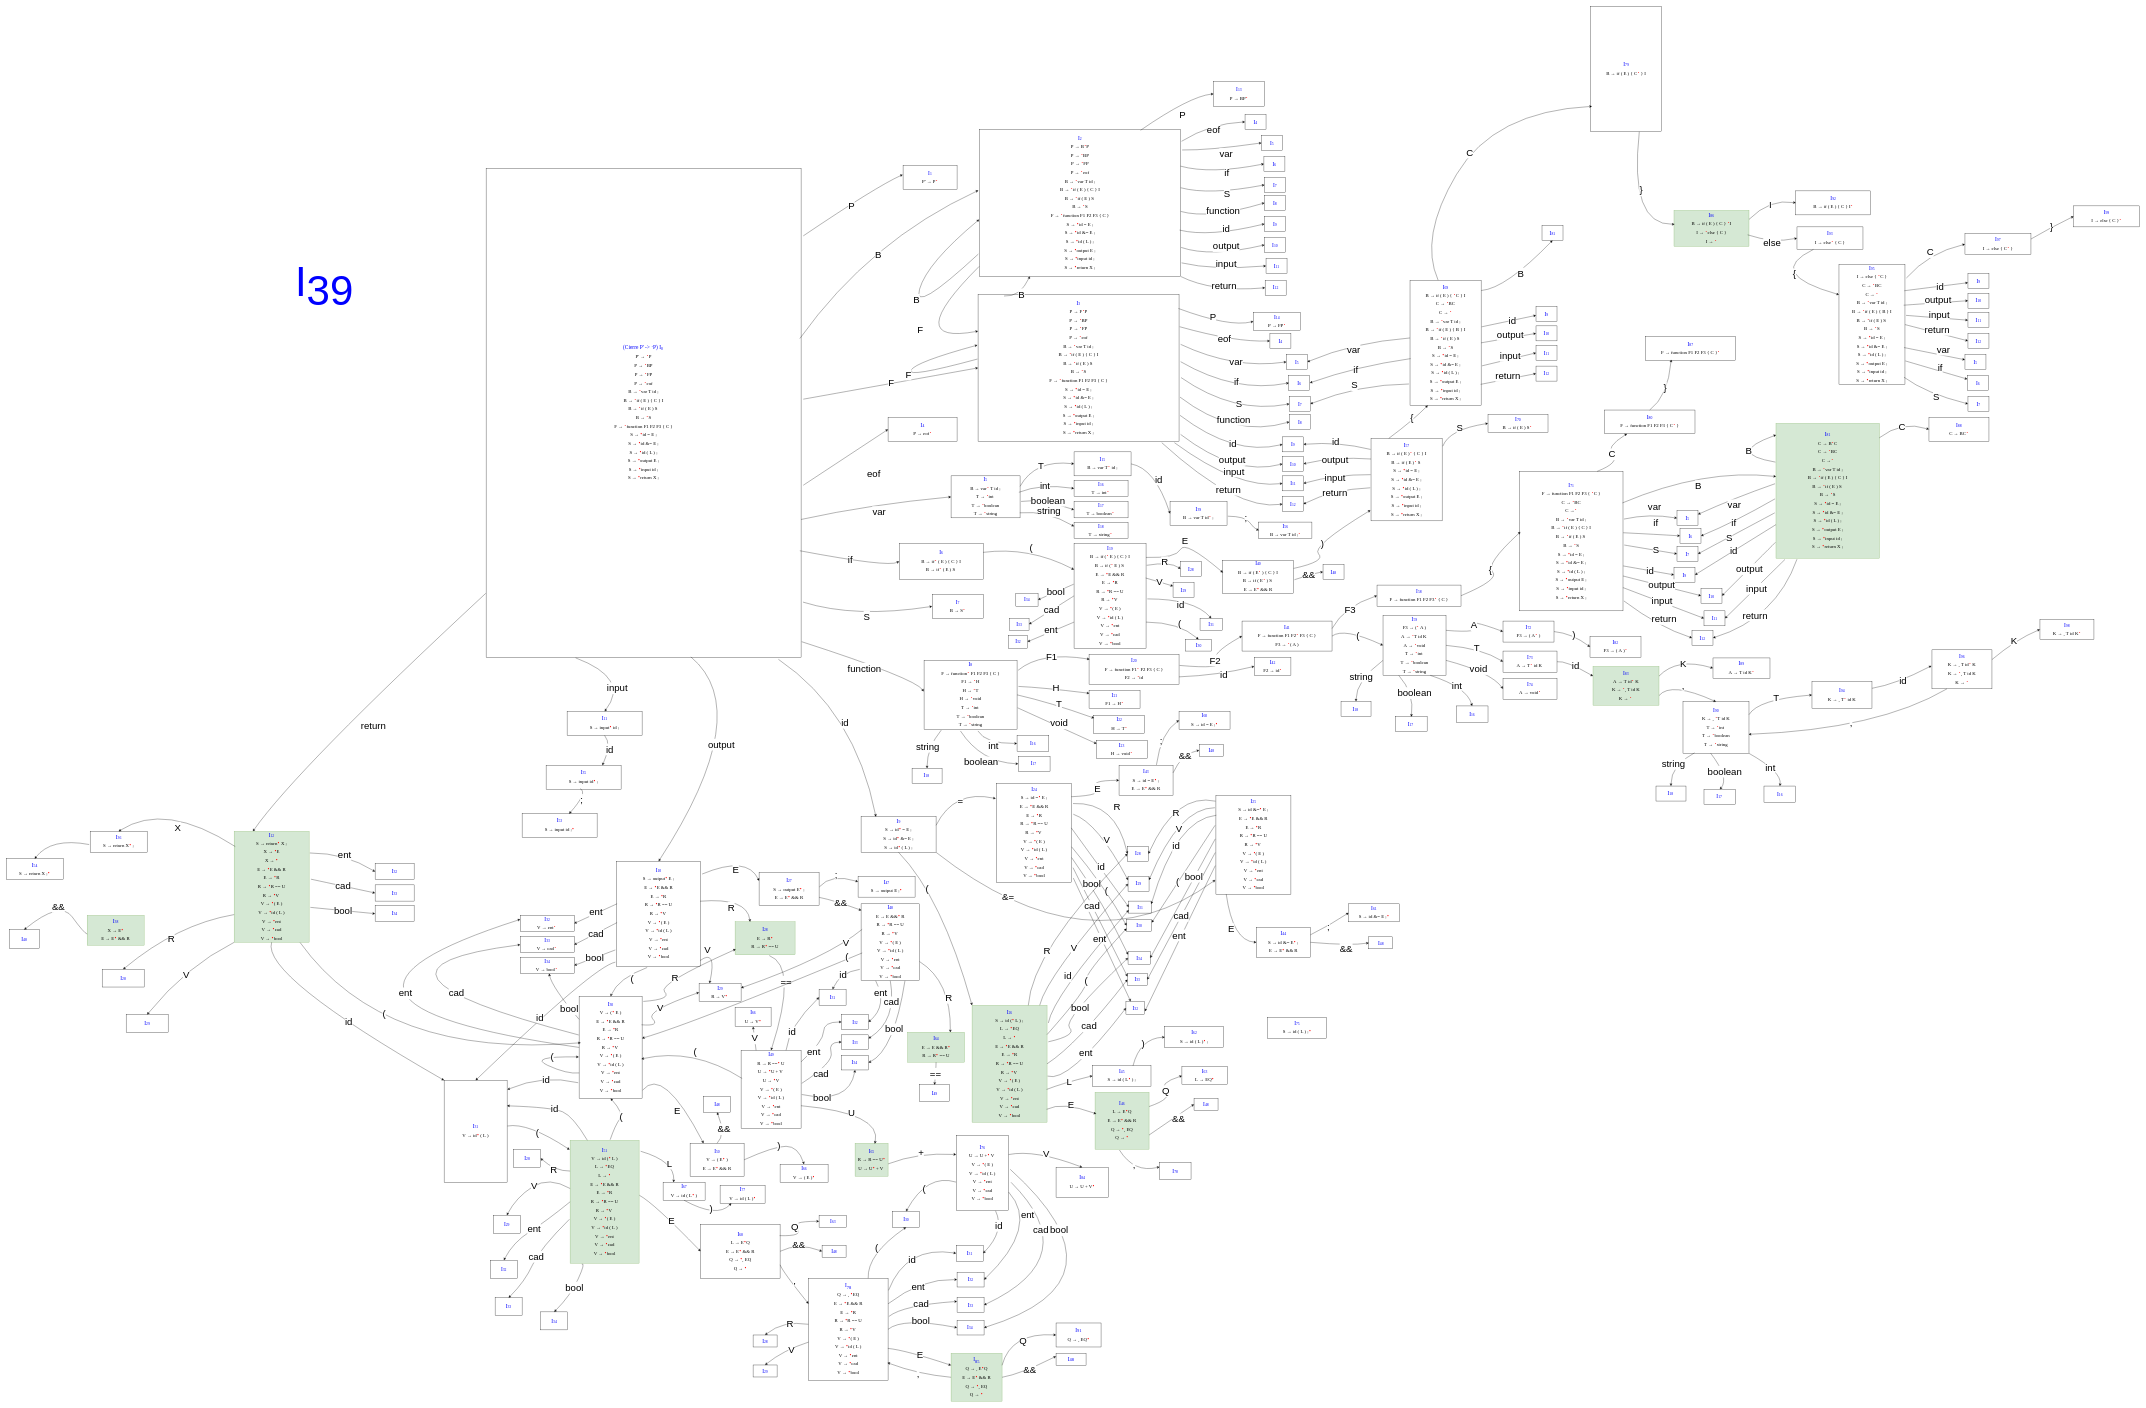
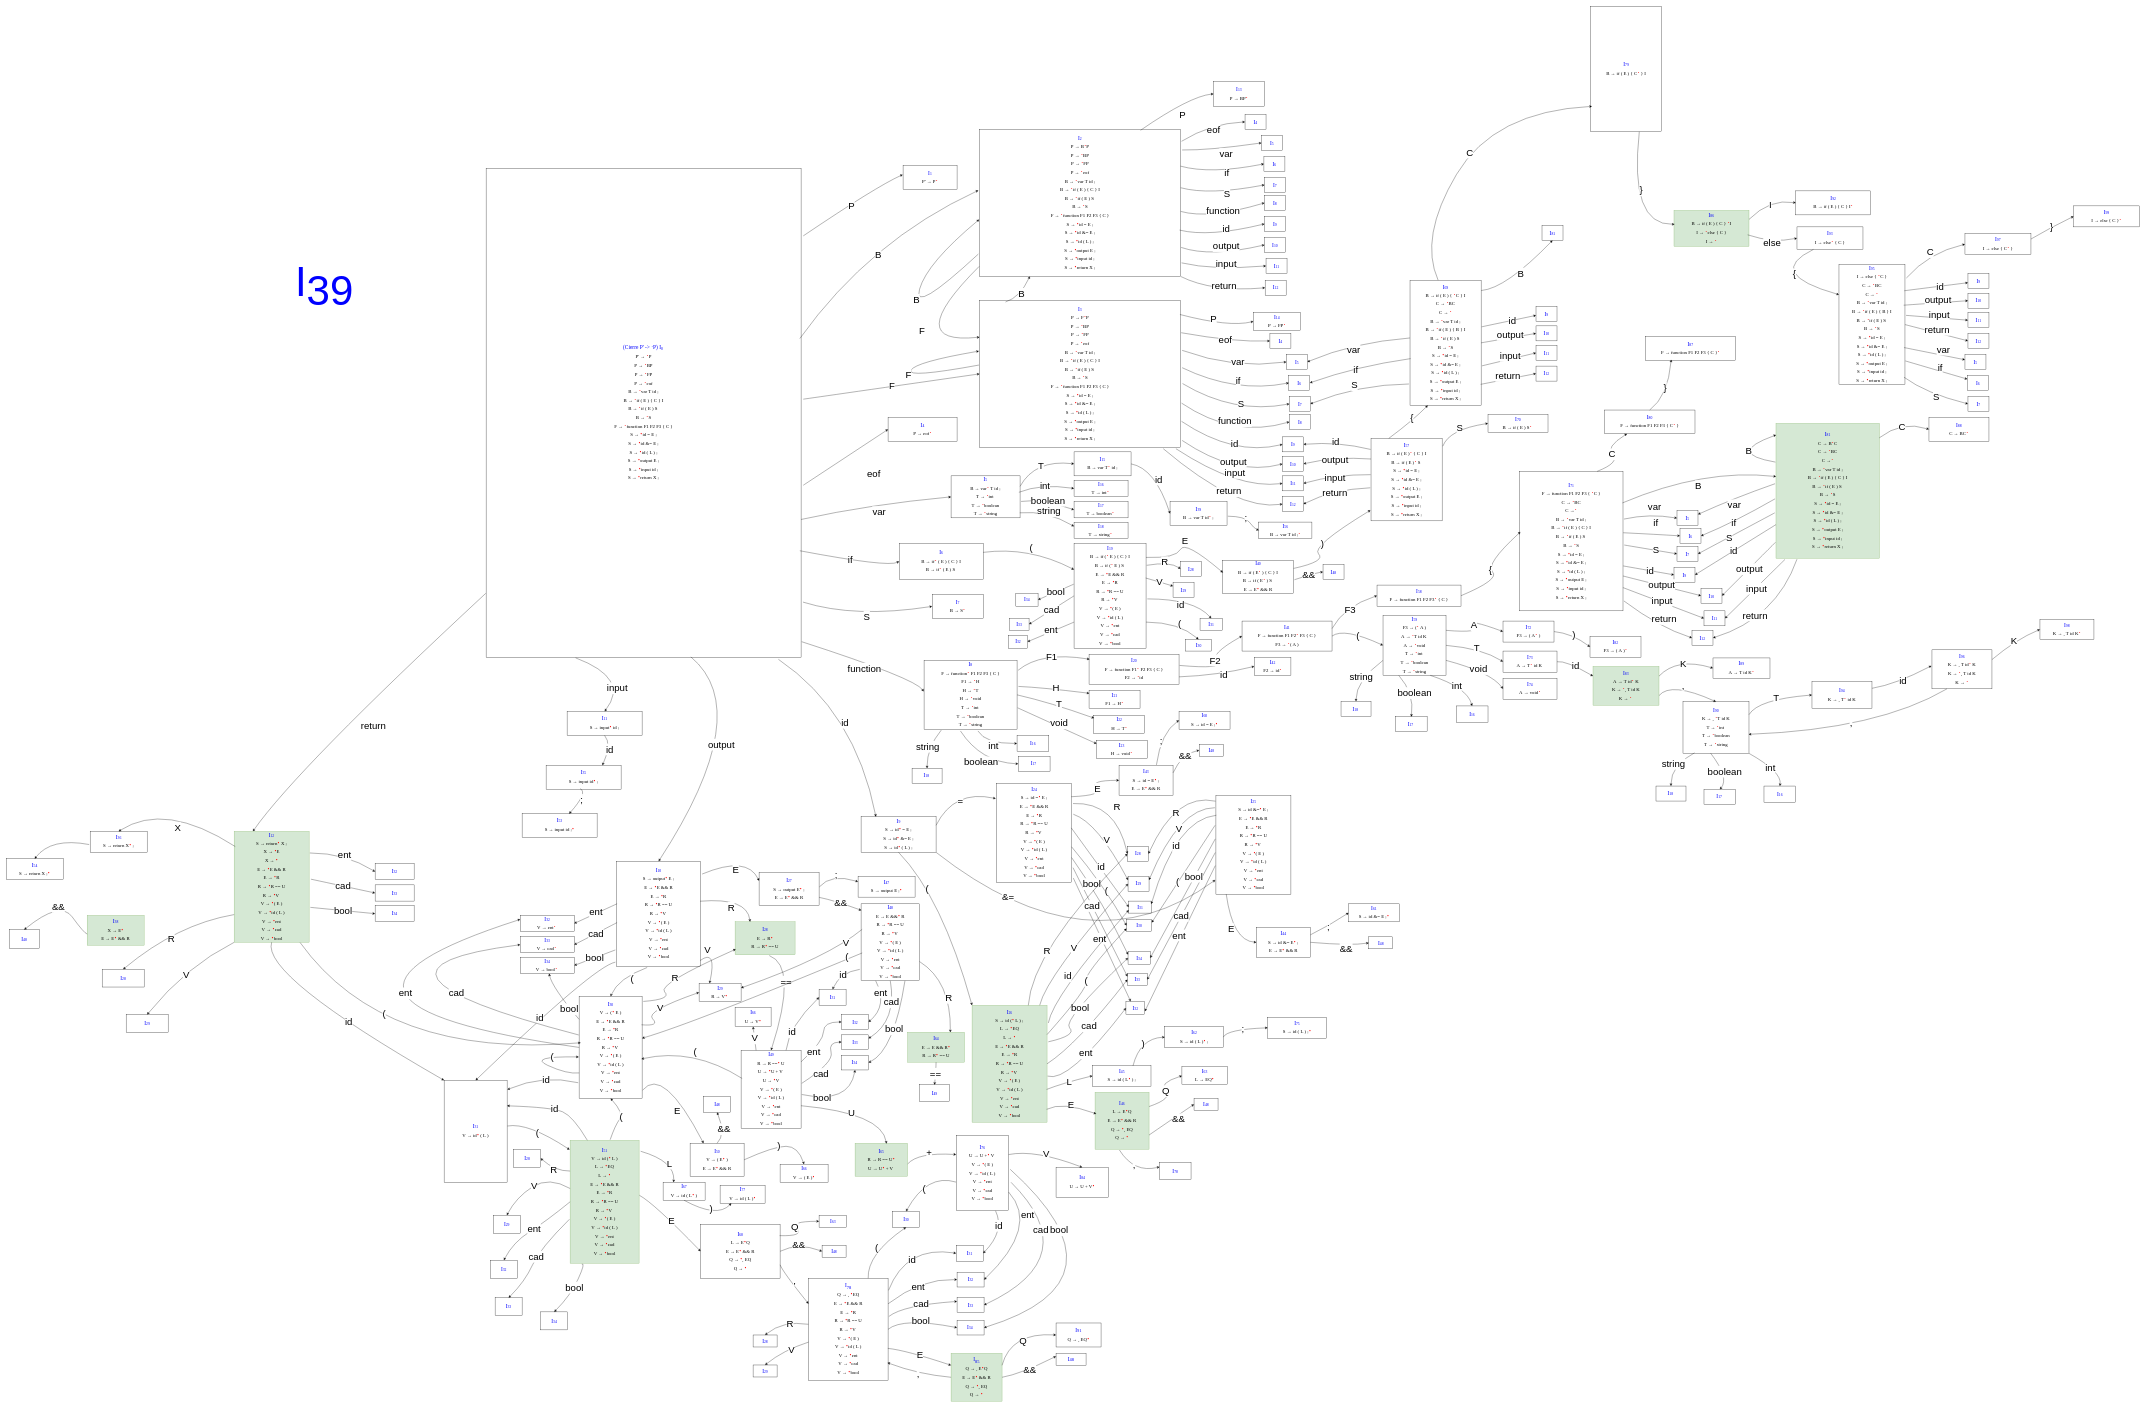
node "I3 P → F·P P → ·BP P → ·FP P → ·eof B → ·var T id ; B → ·if ( E ) { C } I B → ·if ( E ) S B → ·S F → ·function F1 F2 F3 { C } S → ·id = E ; S → ·id &= E ; S → ·id ( L ) ; S → ·output E ; S → ·input id ; S → ·return X ;": moved (1079, 368) -> (1080, 374)
edge "I62 S → id ( L )· ;" -> "I75 S → id ( L ) ;·": added, label ";"
node "I65 R → R == U· U → U· + V": size 33x33 -> 53x33
